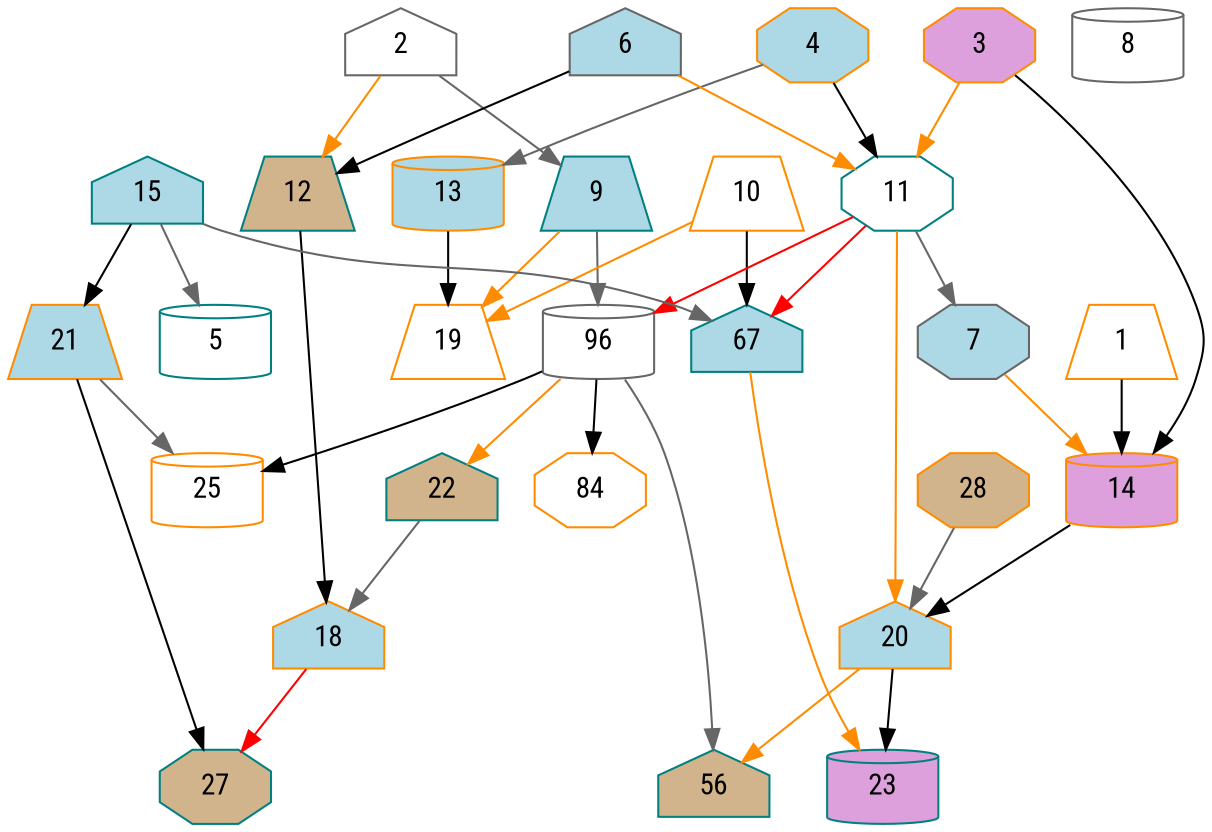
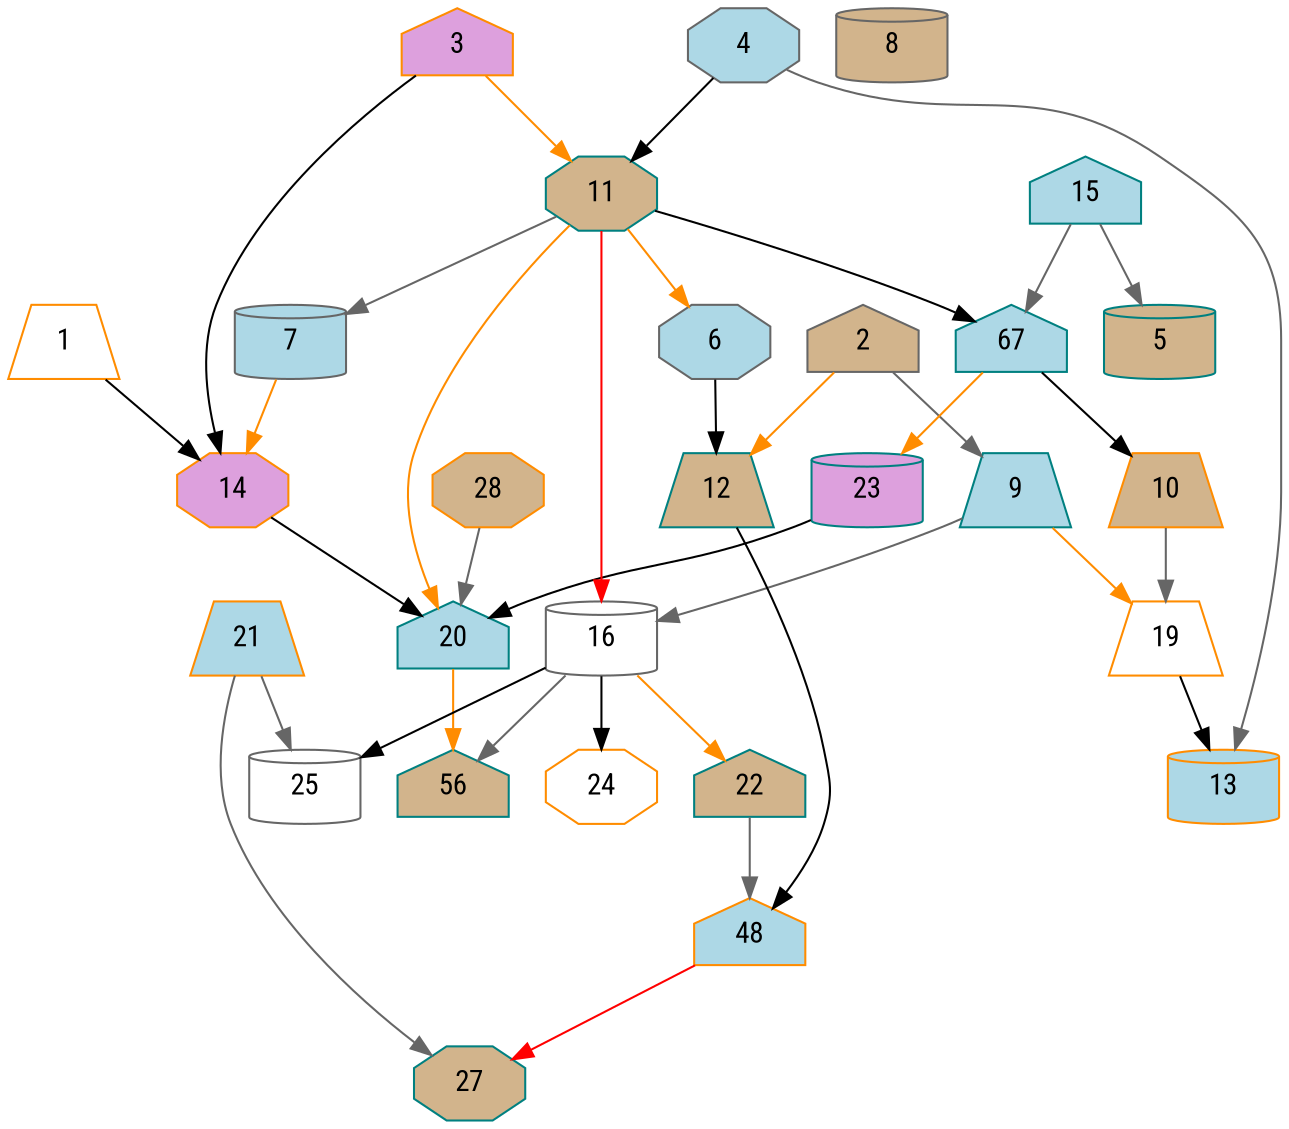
node "2": fillcolor white -> tan
node "6": shape house -> octagon
node "4": color darkorange -> gray40
node "3": shape octagon -> house
node "8": fillcolor white -> tan
edge "6" -> "11": reversed
node "10": fillcolor white -> tan
node "11": fillcolor white -> tan
edge "10" -> "67": reversed
edge "15" -> "21": removed
edge "13" -> "19": reversed
edge "10" -> "19": color darkorange -> gray40
edge "11" -> "67": color red -> black
node "5": fillcolor white -> tan
node "96": label "96" -> "16"
node "7": shape octagon -> cylinder
node "25": color darkorange -> gray40
node "84": label "84" -> "24"
node "14": shape cylinder -> octagon
edge "21" -> "27": color black -> gray40
node "18": label "18" -> "48"
node "20": color darkorange -> teal
edge "20" -> "23": reversed
